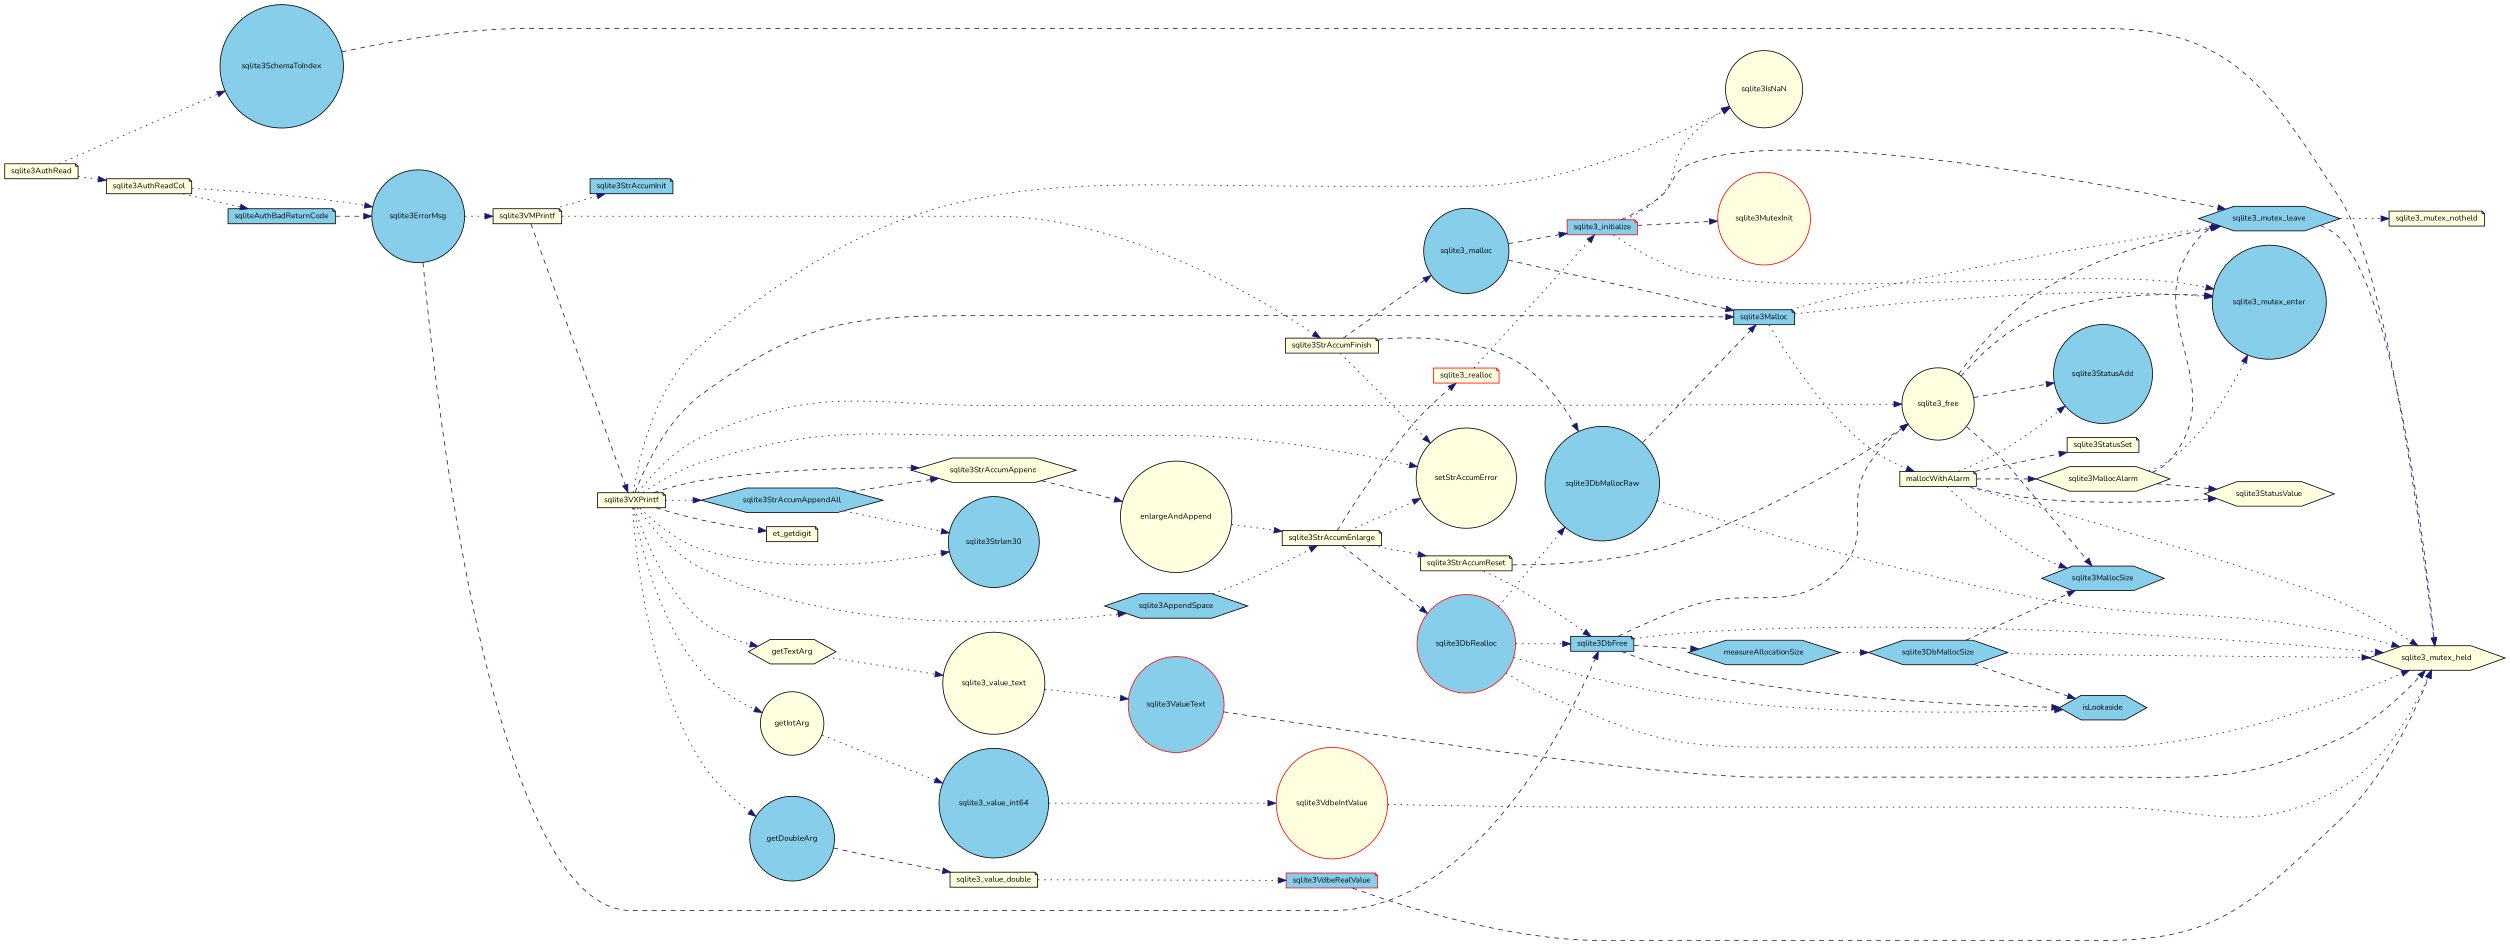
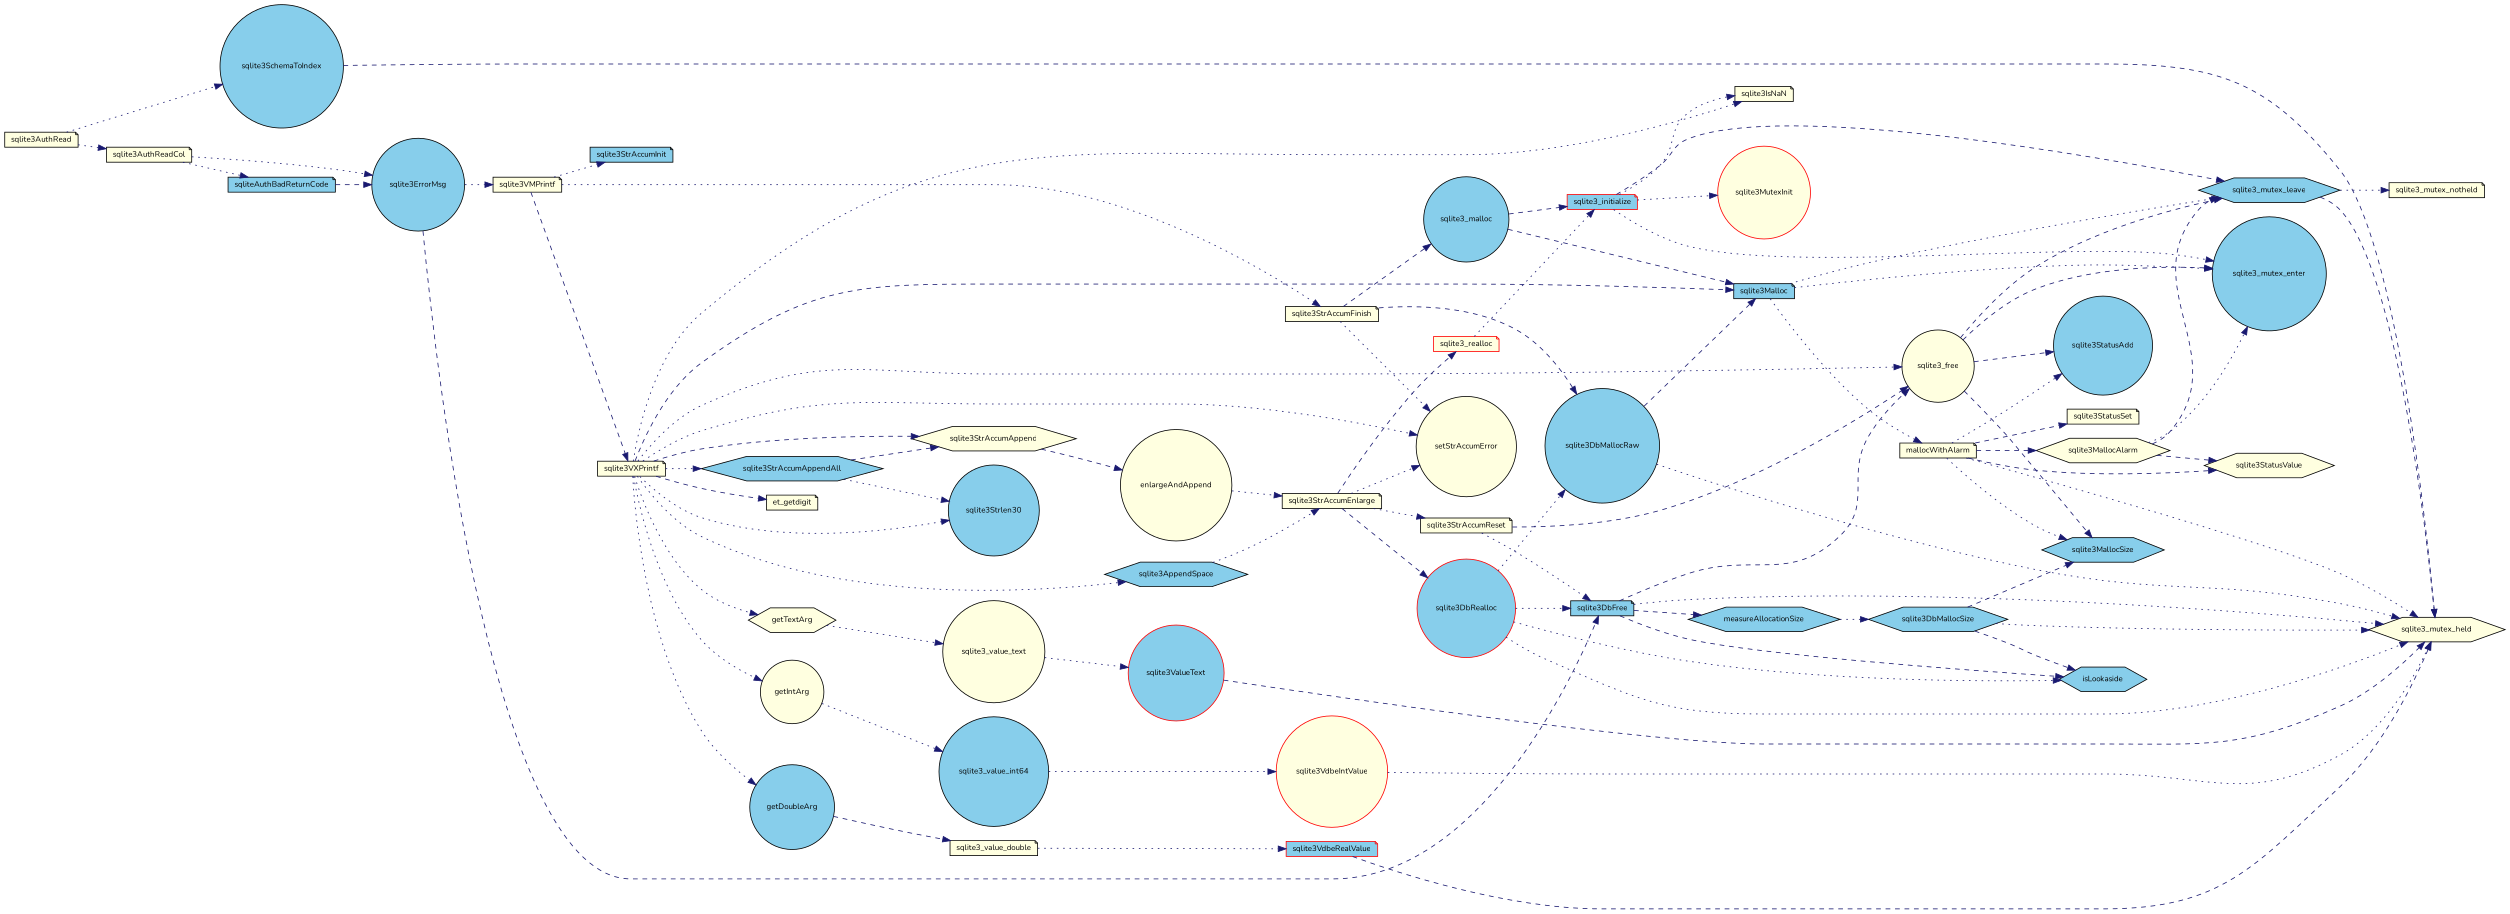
node "sqlite3IsNaN": shape circle -> note
edge "sqlite3_initialize" -> "sqlite3MutexInit": style dashed -> dotted
